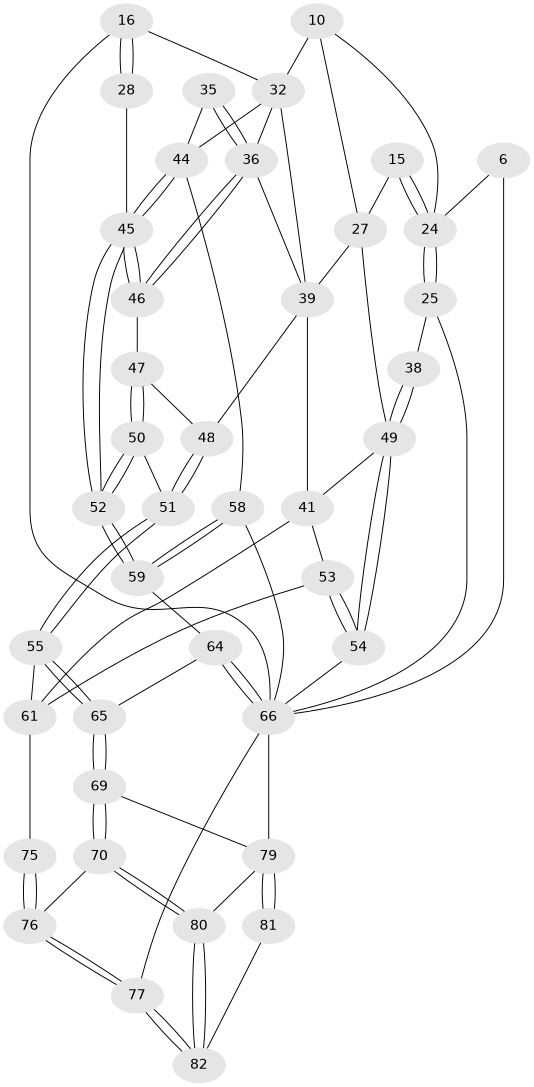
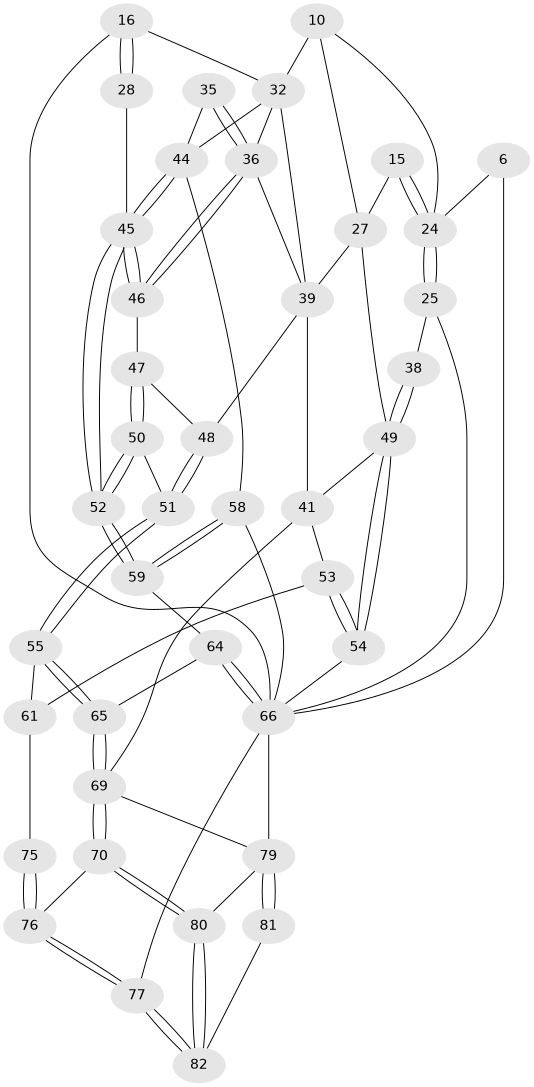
edge "41" -- "61": now "41" -- "69"
